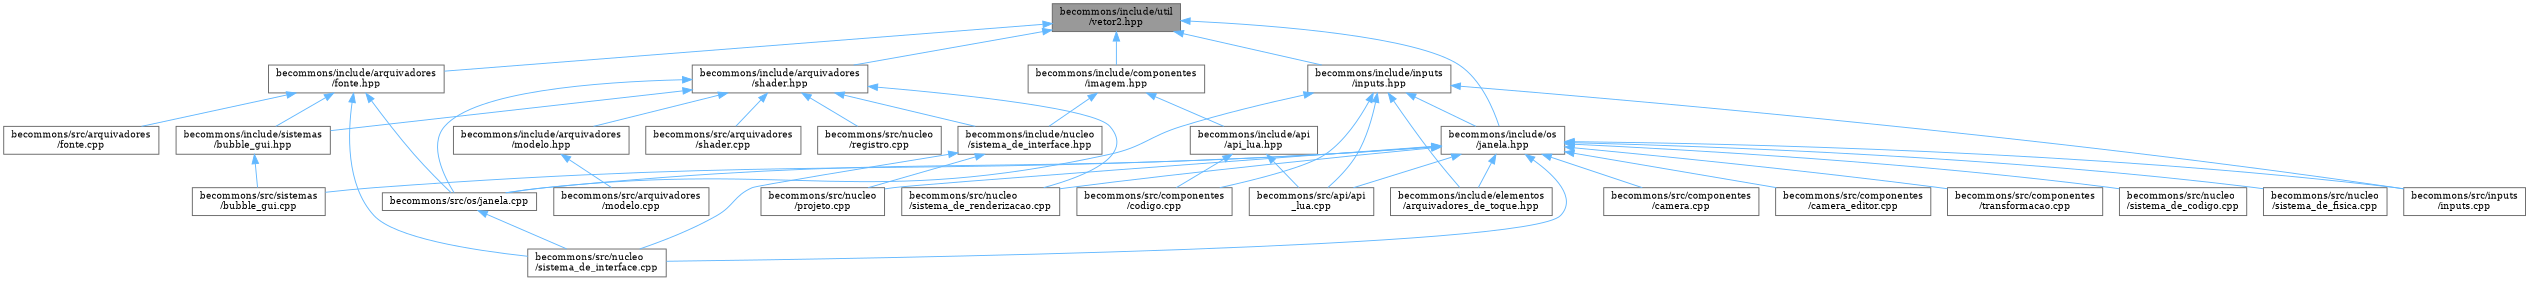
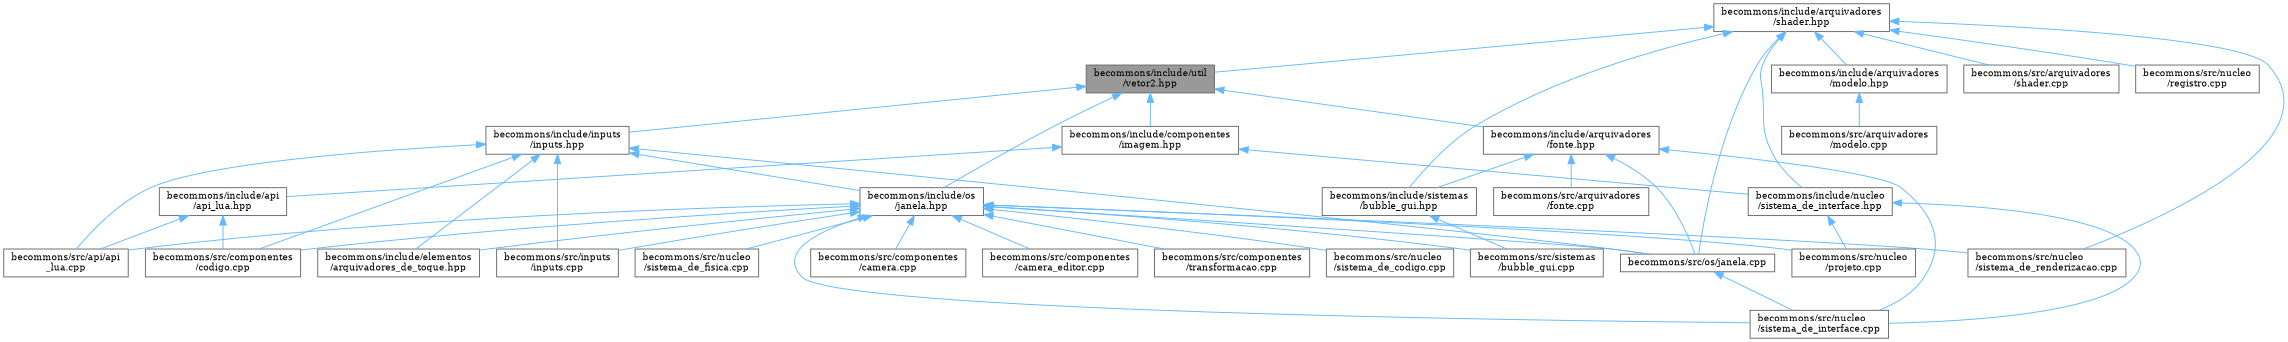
edge "becommons/include/arquivadores /shader.hpp" -> "becommons/include/util /vetor2.hpp": reversed
edge "becommons/src/componentes /codigo.cpp" -> "becommons/include/os /janela.hpp": added
